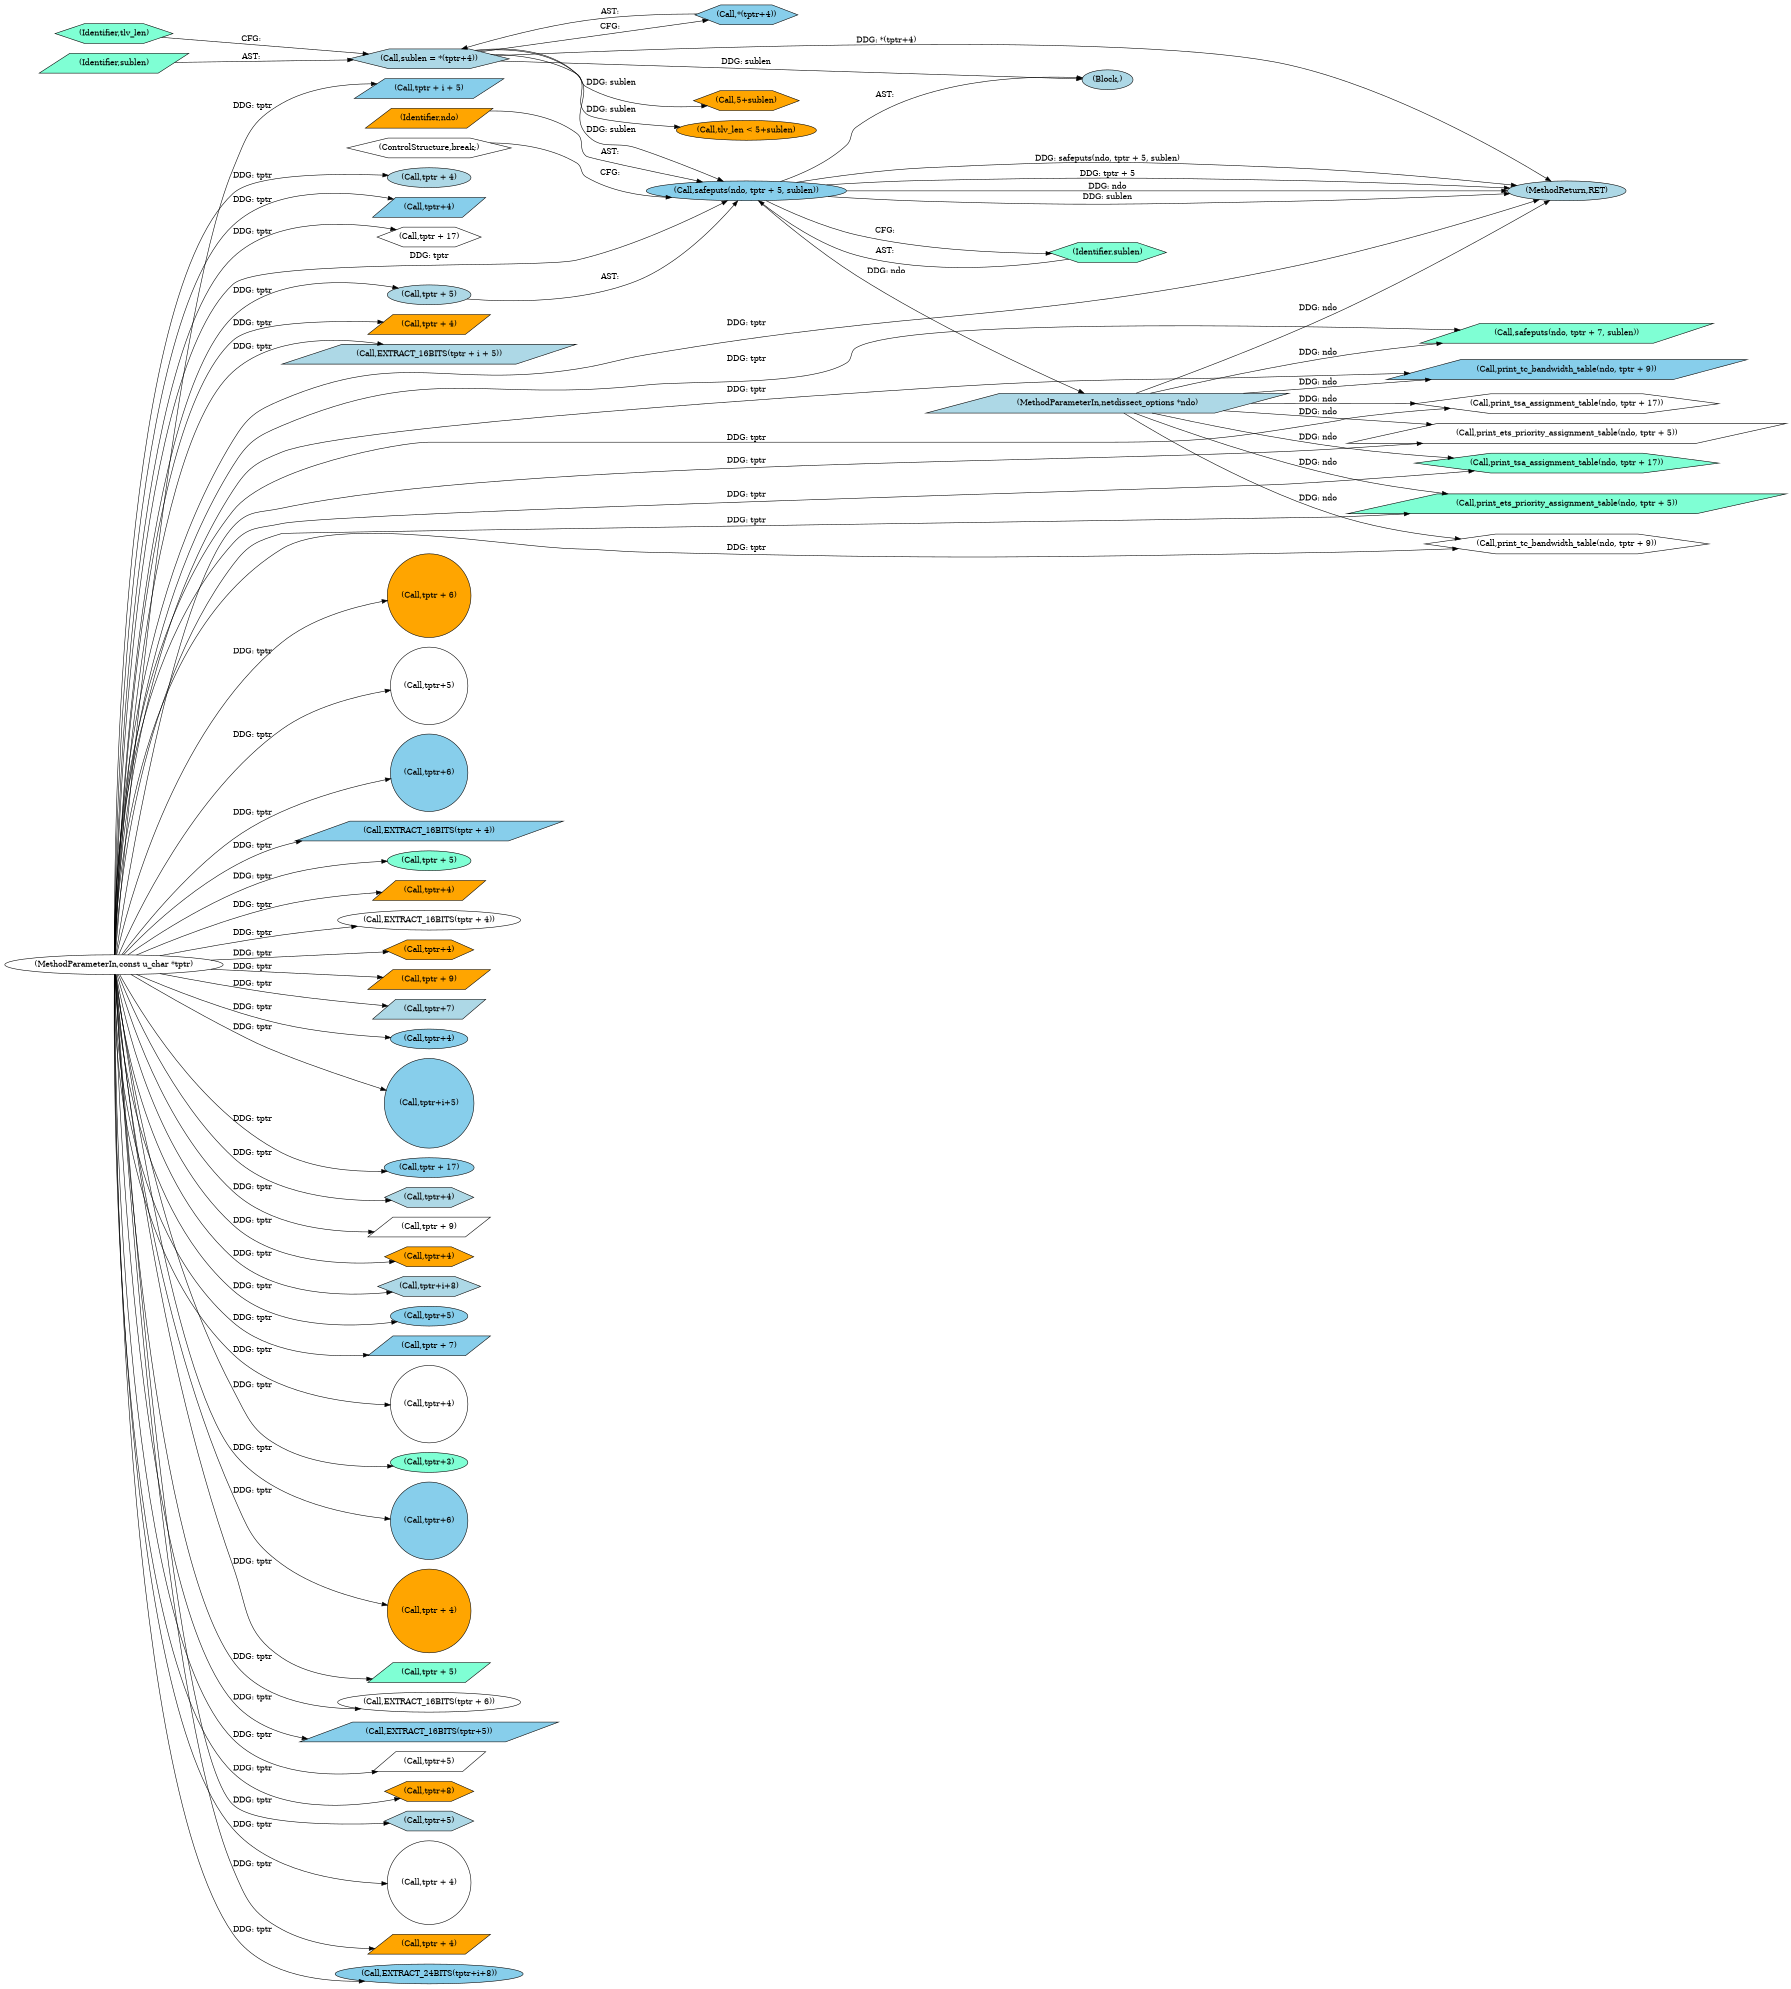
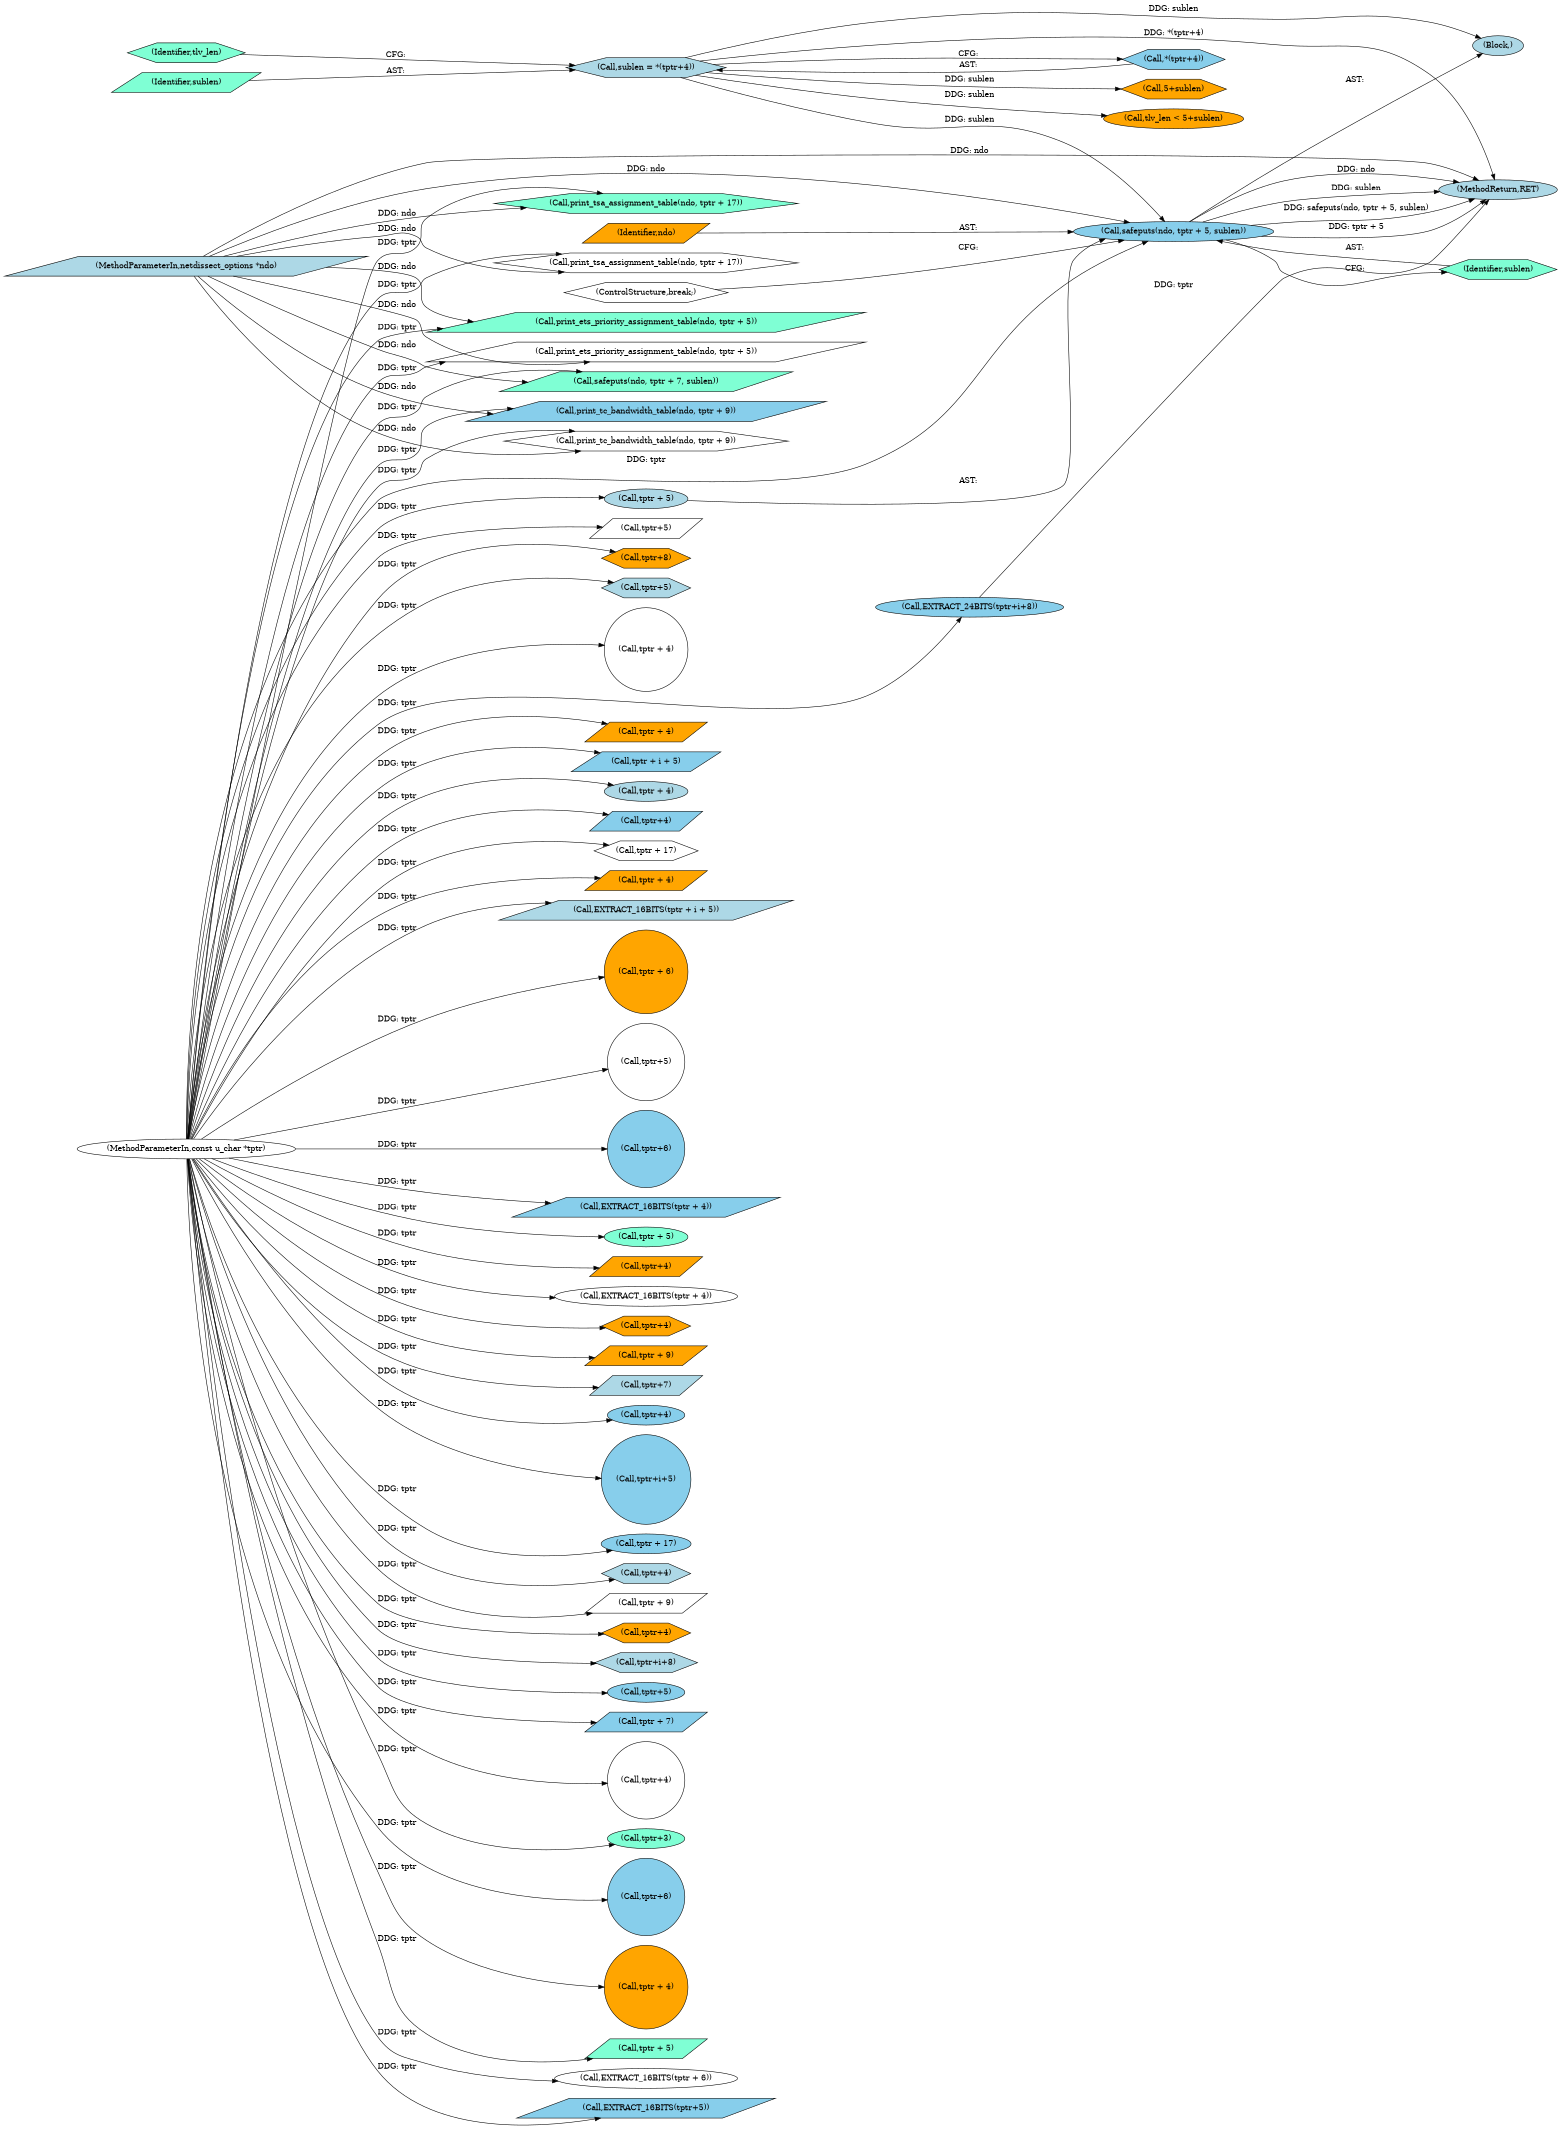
edge "(Call,safeputs(ndo, tptr + 5, sublen))" -> "(MethodParameterIn,netdissect_options *ndo)": reversed
edge "(MethodParameterIn,const u_char *tptr)" -> "(MethodReturn,RET)": now "(Call,EXTRACT_24BITS(tptr+i+8))" -> "(MethodReturn,RET)"
